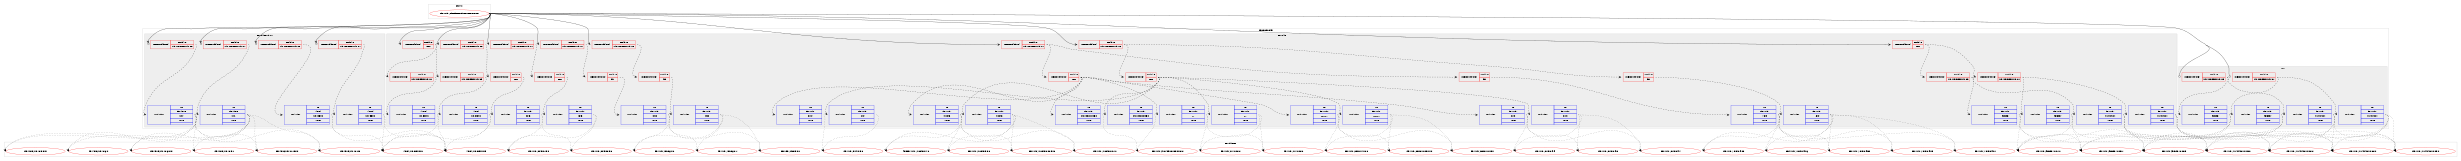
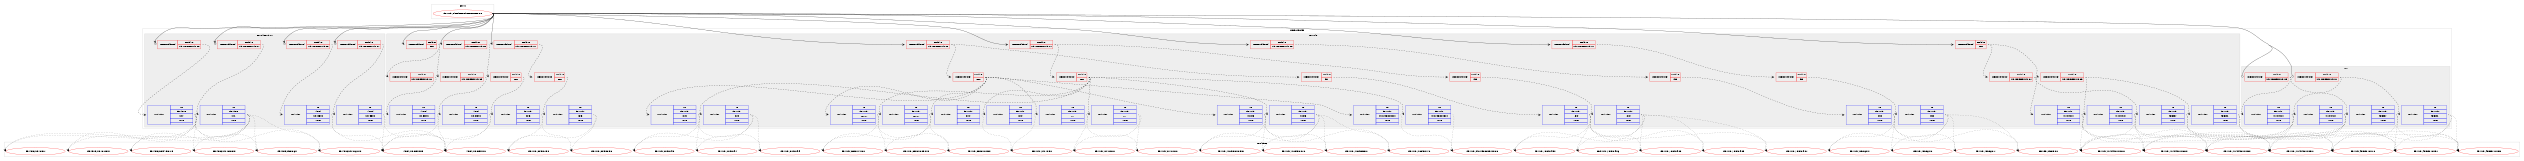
node "dev-lang/ruby-2.6.1": label "dev-lang/ruby-2.6.1" -> "dev-lang/rdoc-2.6.1"
node "dev-lang/ruby-2.4.5": label "dev-lang/ruby-2.4.5" -> "dev-lang/positive-2.4.5"
node "dev-ruby/rdoc-6.1.0": label "dev-ruby/rdoc-6.1.0" -> "use-ruby/rdoc-6.1.0"
node "dev-ruby/ansi-1.5.0": label "dev-ruby/ansi-1.5.0" -> "dev-ruby/ruby-1.5.0"
node "faraday-ruby/mocha-1.7.0": label "faraday-ruby/mocha-1.7.0" -> "dev-ruby/mocha-1.7.0"
node "dev-ruby/rdoc-6.1.1": added
